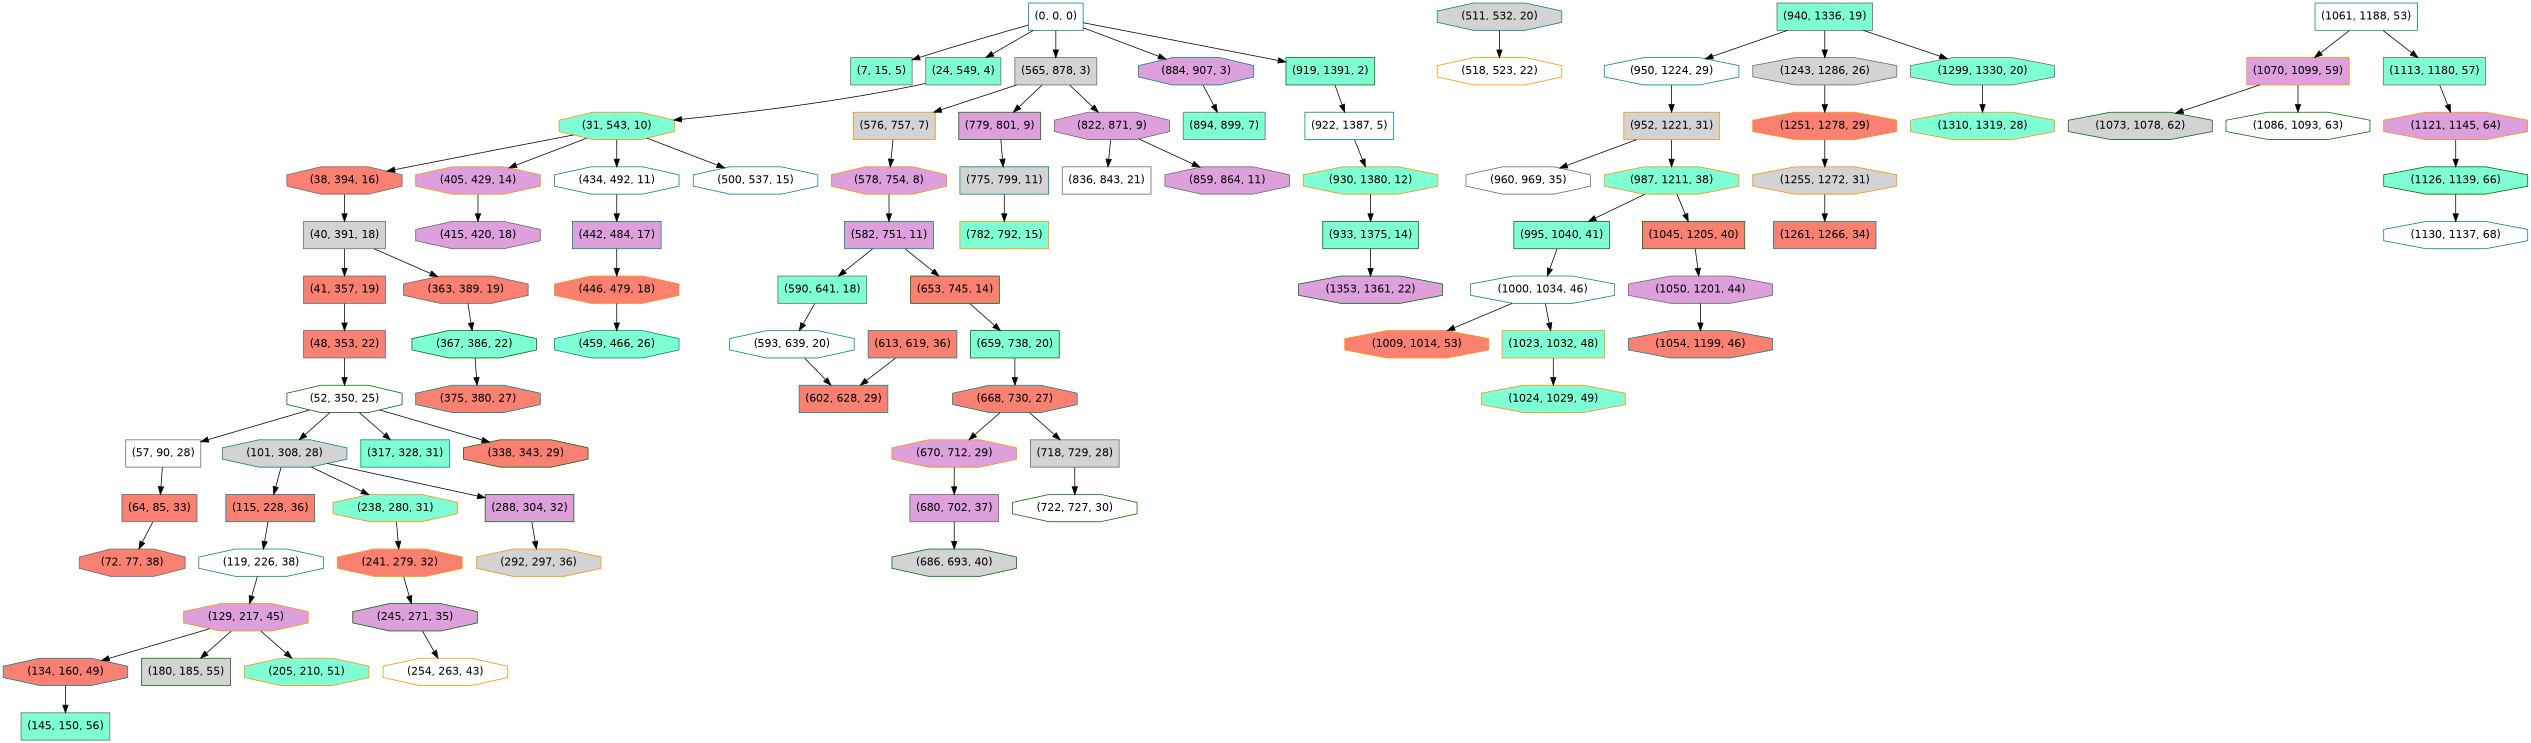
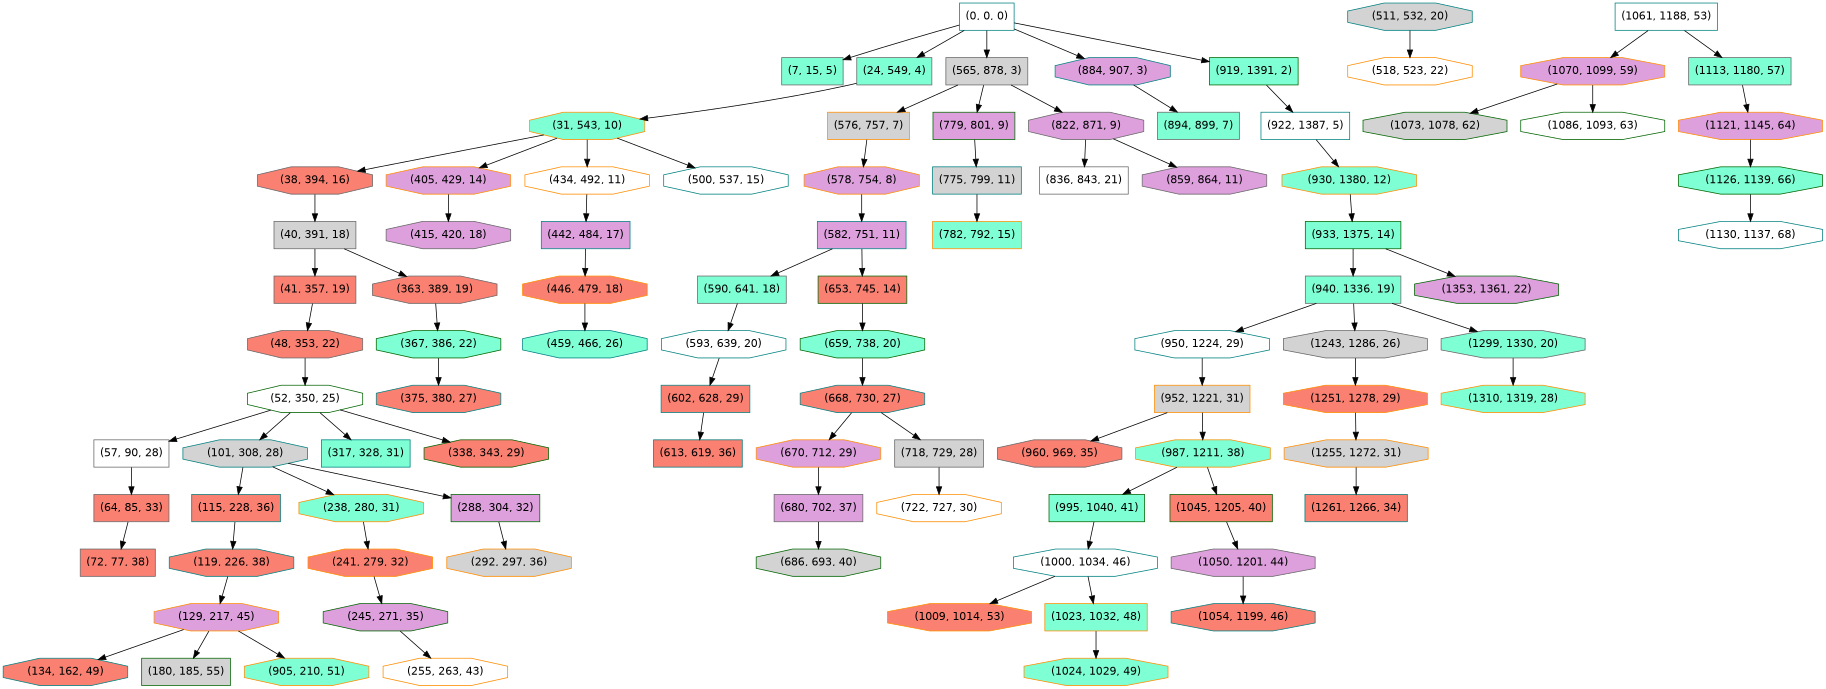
node "(1070, 1099, 59)": shape box -> octagon
node "(434, 492, 11)": color teal -> darkorange
node "(960, 969, 35)": fillcolor white -> salmon
edge "(933, 1375, 14)" -> "(940, 1336, 19)": added
node "(48, 353, 22)": shape box -> octagon
node "(659, 738, 20)": shape box -> octagon
edge "(613, 619, 36)" -> "(602, 628, 29)": reversed
node "(722, 727, 30)": color darkgreen -> darkorange
node "(72, 77, 38)": shape octagon -> box
node "(119, 226, 38)": fillcolor white -> salmon
node "(134, 160, 49)": label "(134, 160, 49)" -> "(134, 162, 49)"
node "(205, 210, 51)": label "(205, 210, 51)" -> "(905, 210, 51)"
node "(254, 263, 43)": label "(254, 263, 43)" -> "(255, 263, 43)"
node "(145, 150, 56)": removed
